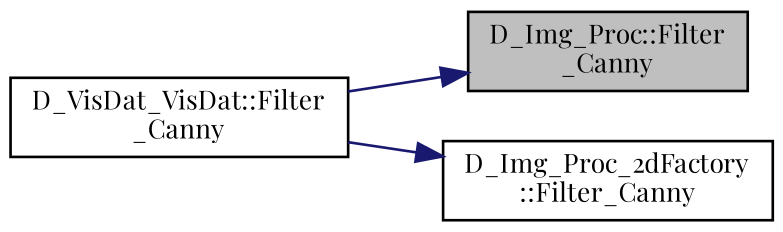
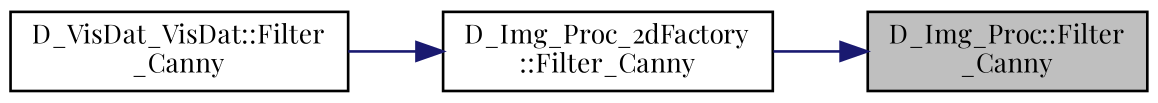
edge "D_VisDat_VisDat::Filter _Canny" -> "D_Img_Proc::Filter _Canny": now "D_Img_Proc_2dFactory ::Filter_Canny" -> "D_Img_Proc::Filter _Canny"
